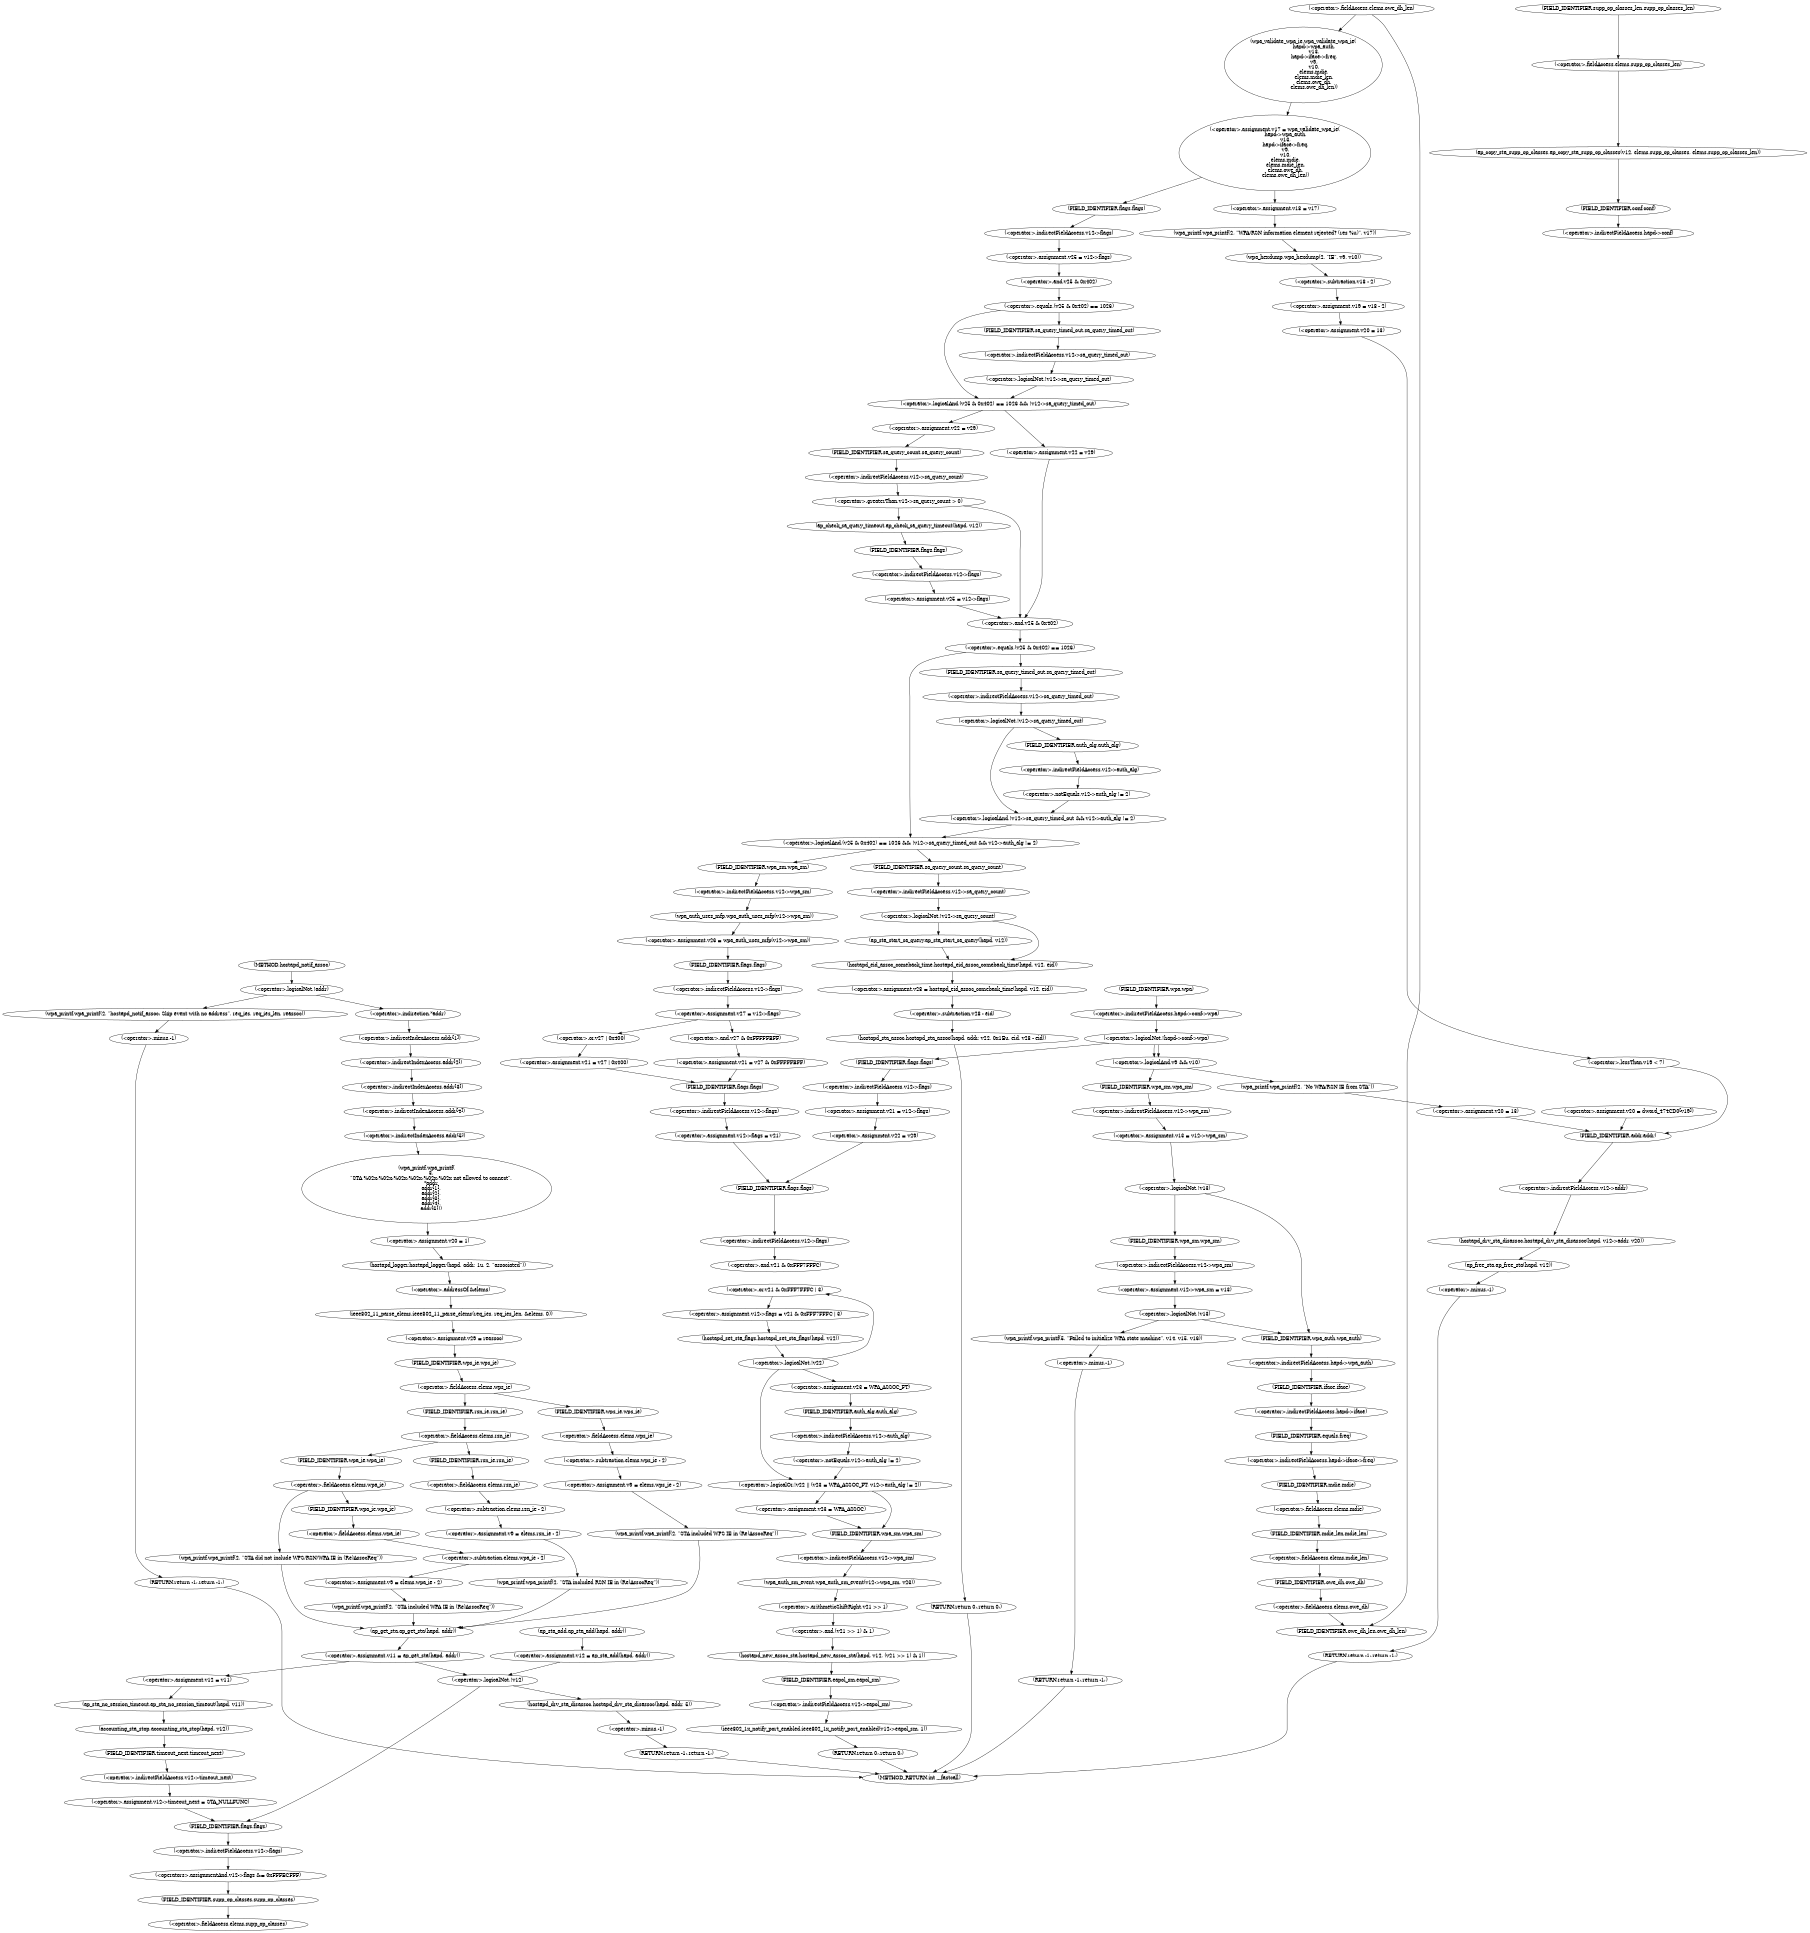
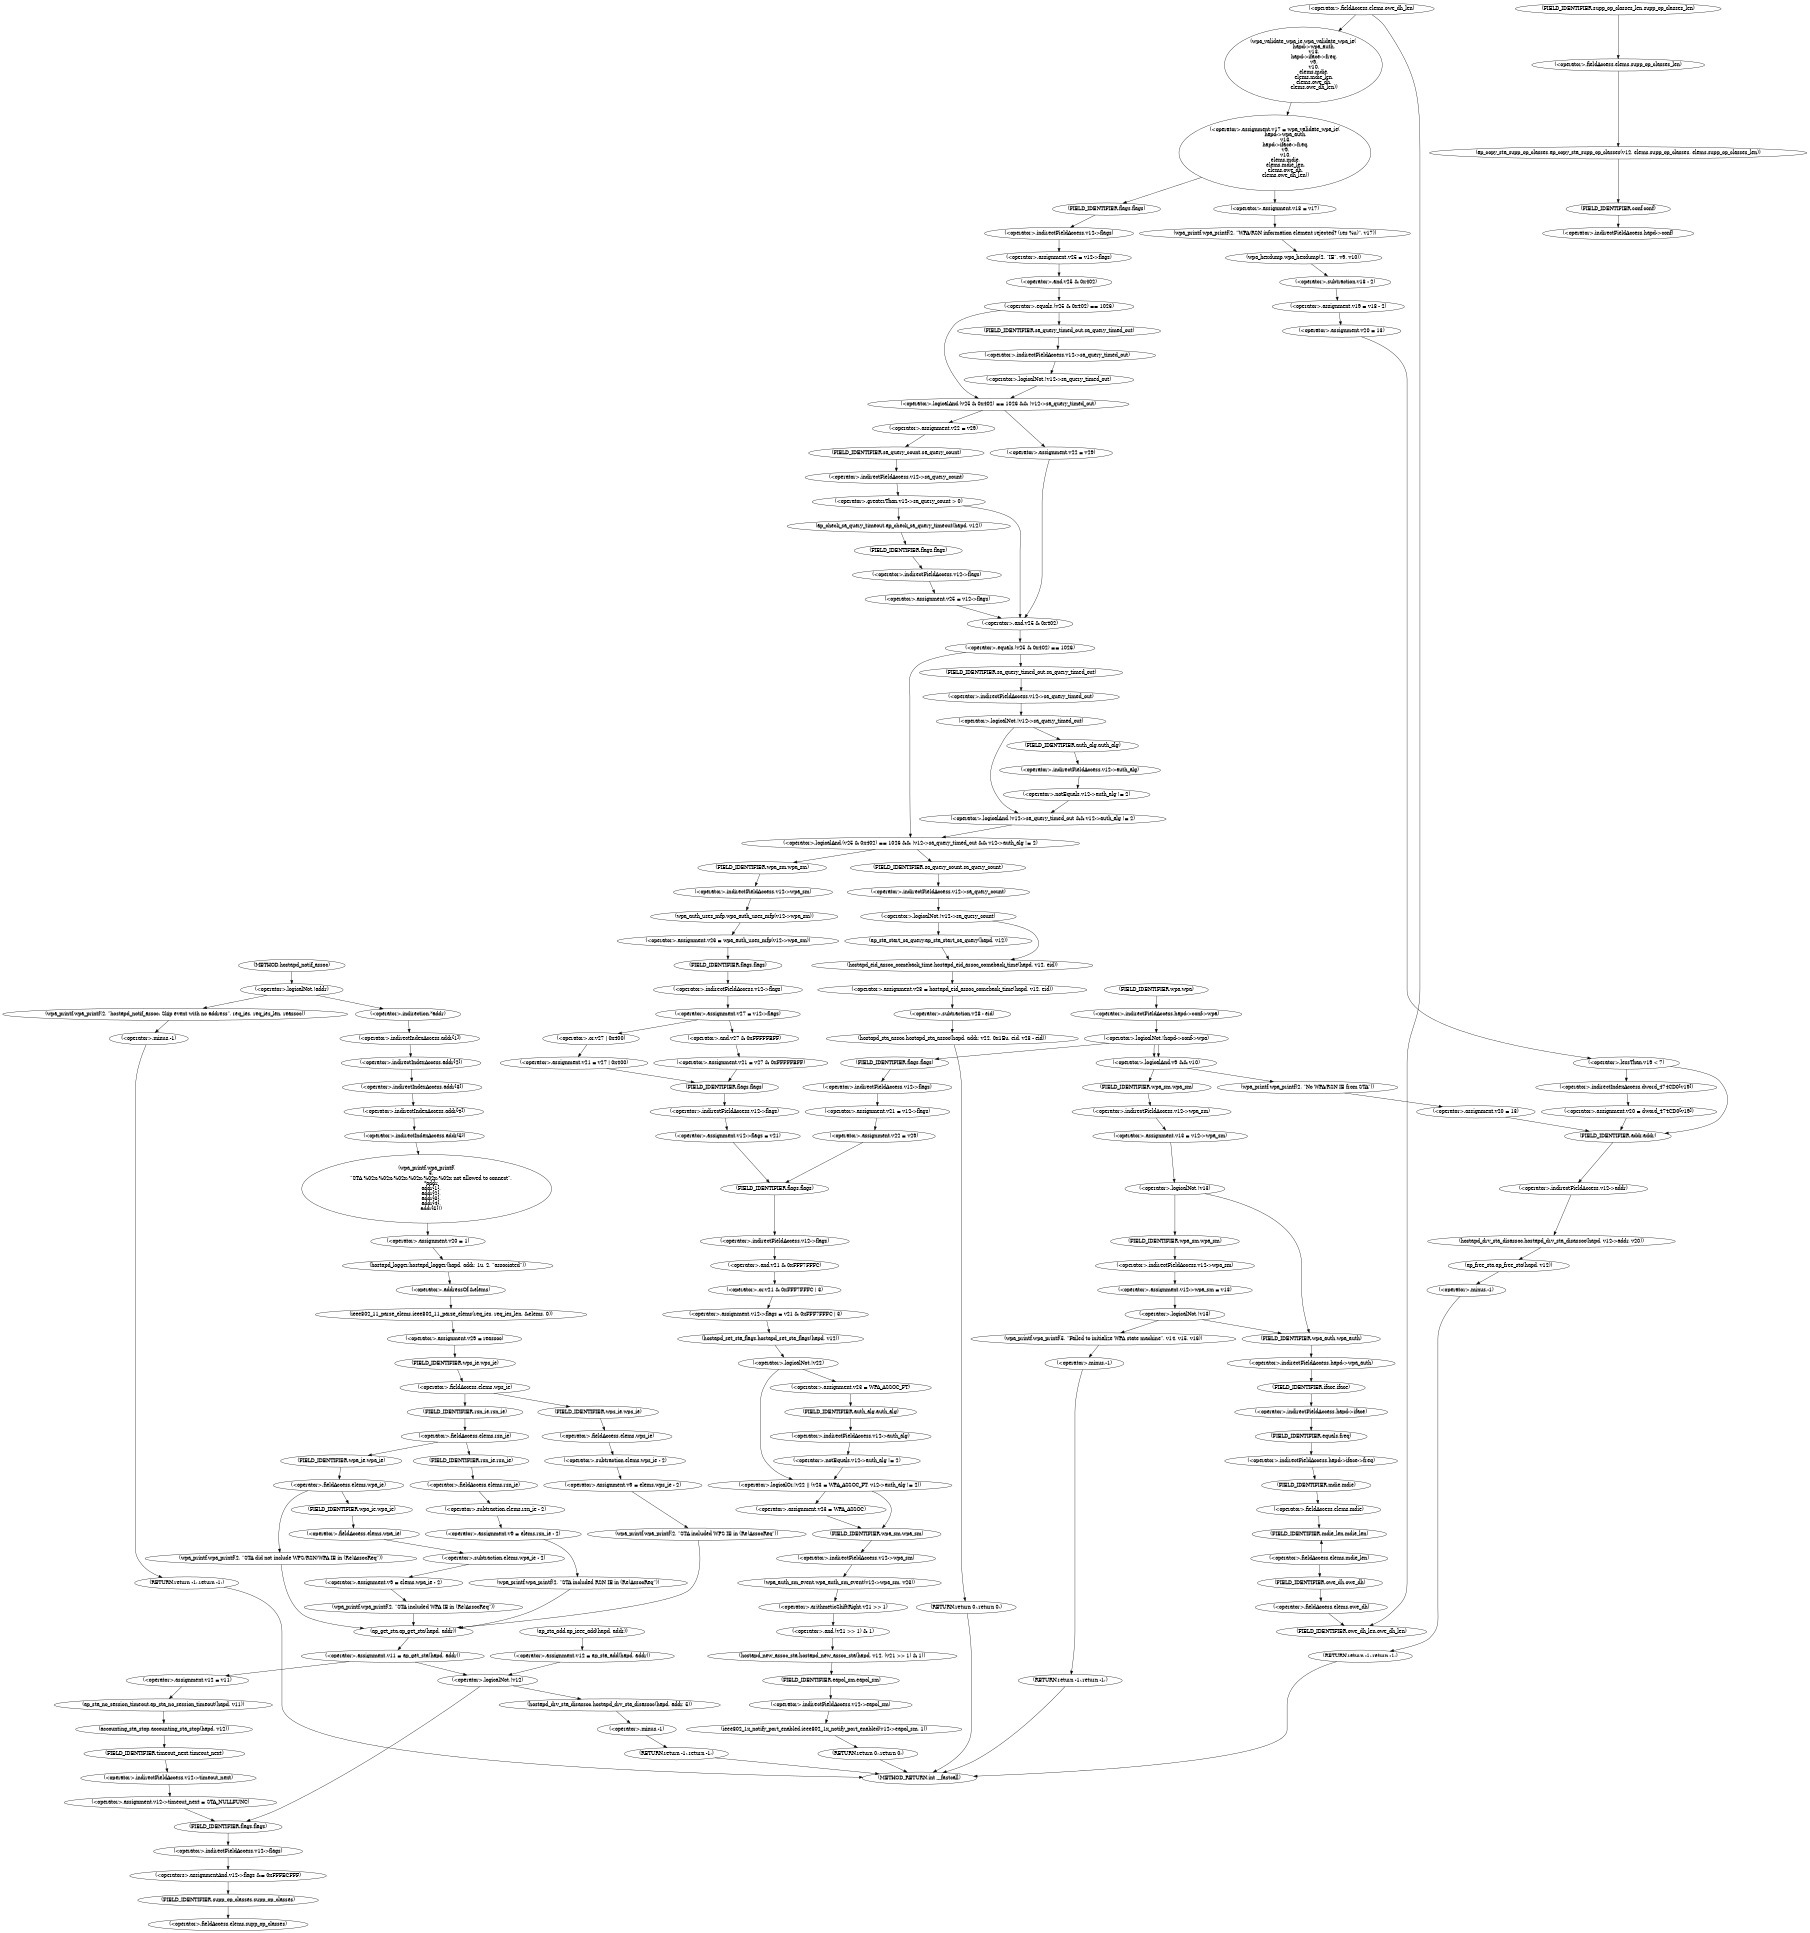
node "(<operator>.indirectIndexAccess,dword_474CD0[v19])": added
edge "(<operator>.logicalNot,!v22)" -> "(<operator>.or,v21 & 0xFFF7FFFC | 3)": now "(<operator>.and,v21 & 0xFFF7FFFC)" -> "(<operator>.or,v21 & 0xFFF7FFFC | 3)"
edge "(FIELD_IDENTIFIER,mdie_len,mdie_len)" -> "(<operator>.fieldAccess,elems.mdie_len)": reversed
node "(ap_sta_add,ap_sta_add(hapd, addr))": label "(ap_sta_add,ap_sta_add(hapd, addr))" -> "(ap_sta_add,ap_ieee_add(hapd, addr))"
